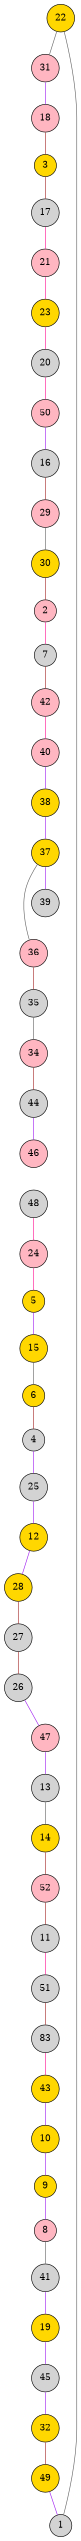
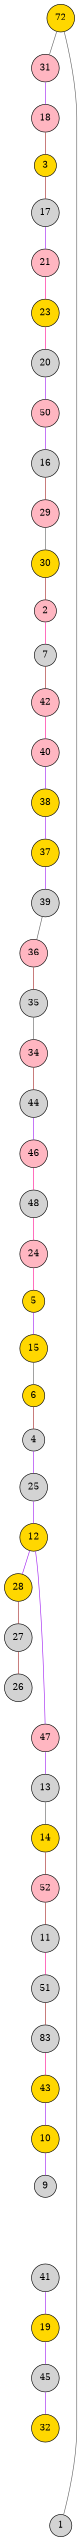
node "22": label "22" -> "72"
edge "17" -- "21": color deeppink -> purple
edge "20" -- "50": color deeppink -> purple
edge "37" -- "36": now "39" -- "36"
edge "46" -- "48": added
edge "26" -- "47": now "12" -- "47"
node "9": fillcolor gold -> lightgrey
node "8": removed
node "49": removed
